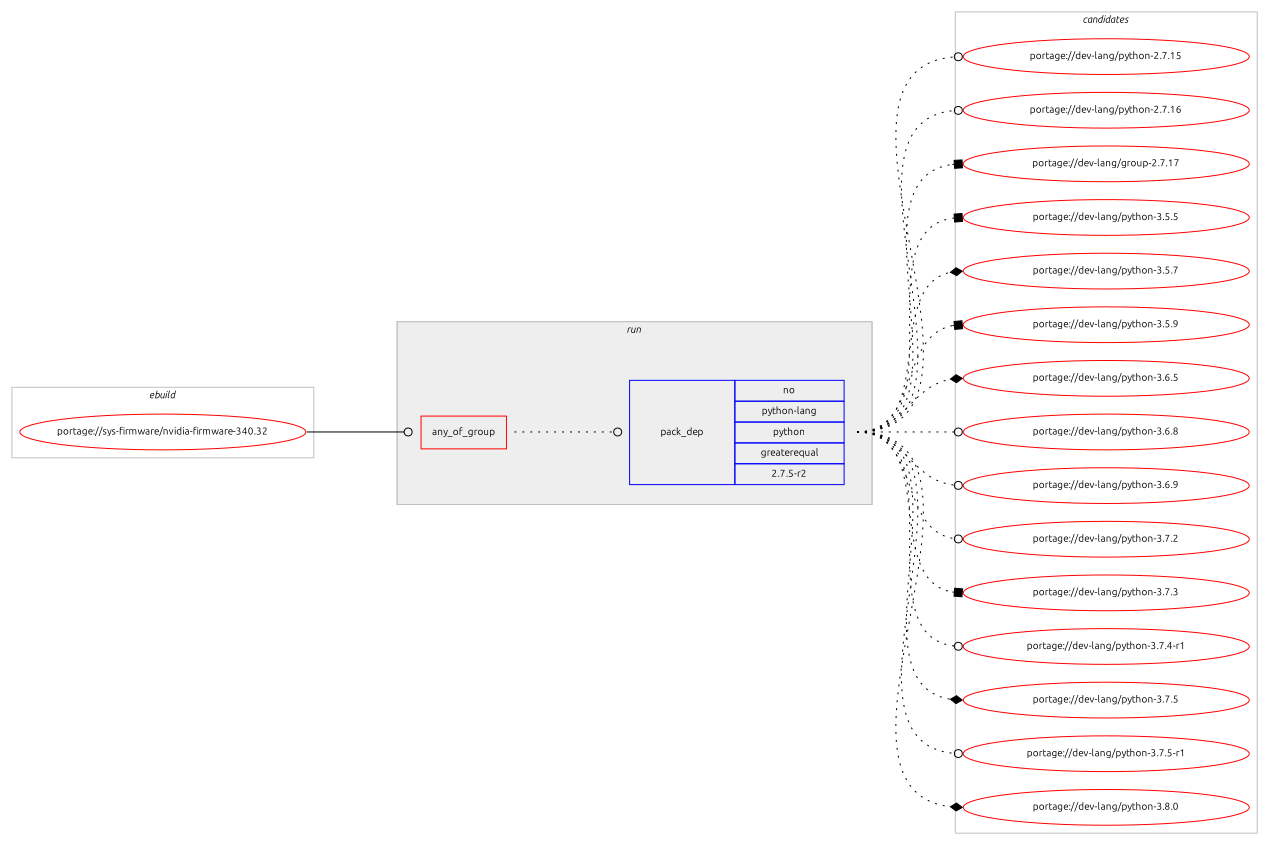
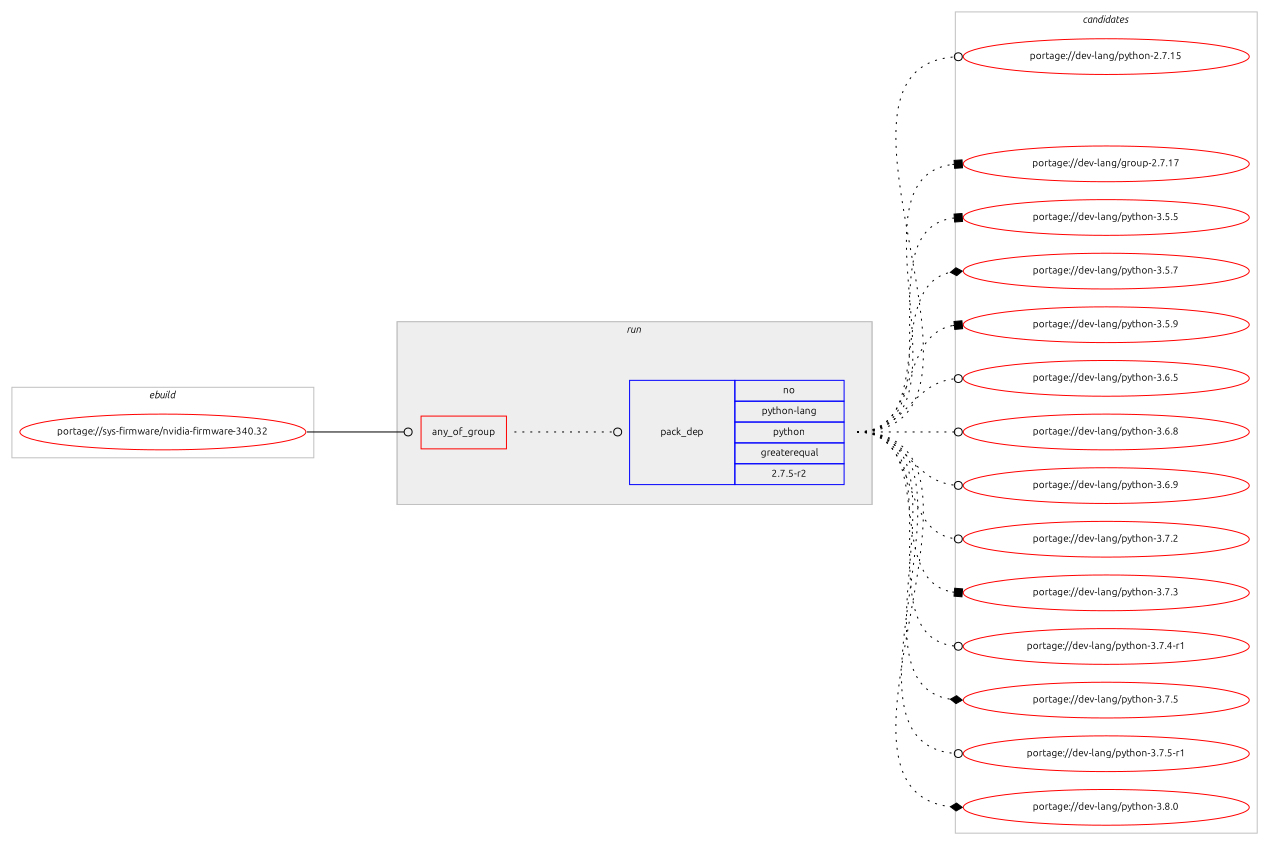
node "portage://dev-lang/python-2.7.16": removed
edge "pack_dep" -> "portage://dev-lang/python-3.6.5": arrowhead diamond -> odot
